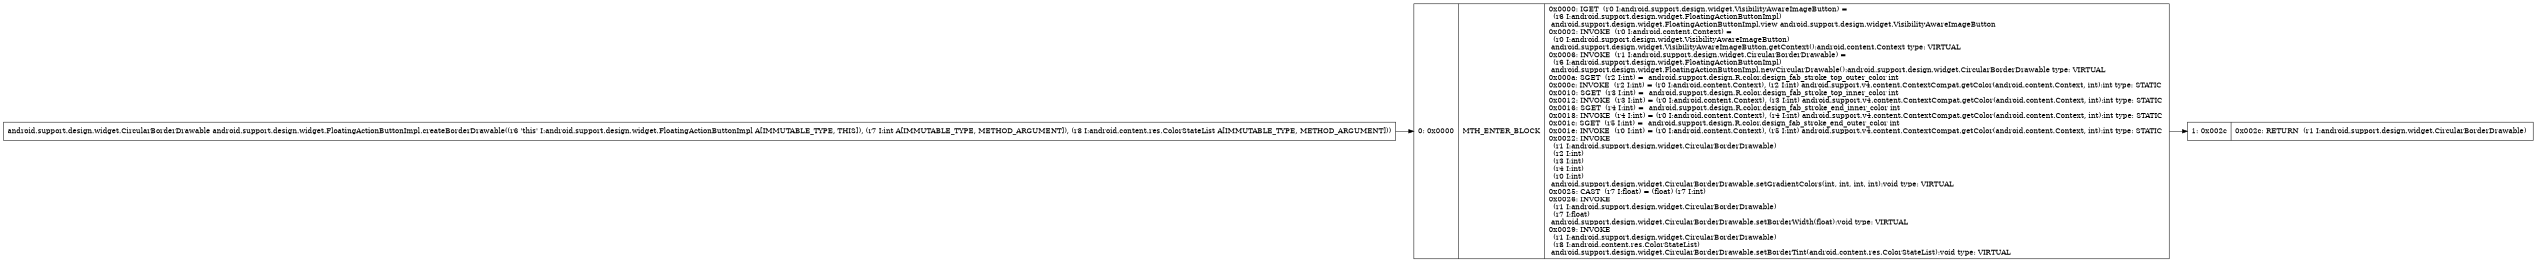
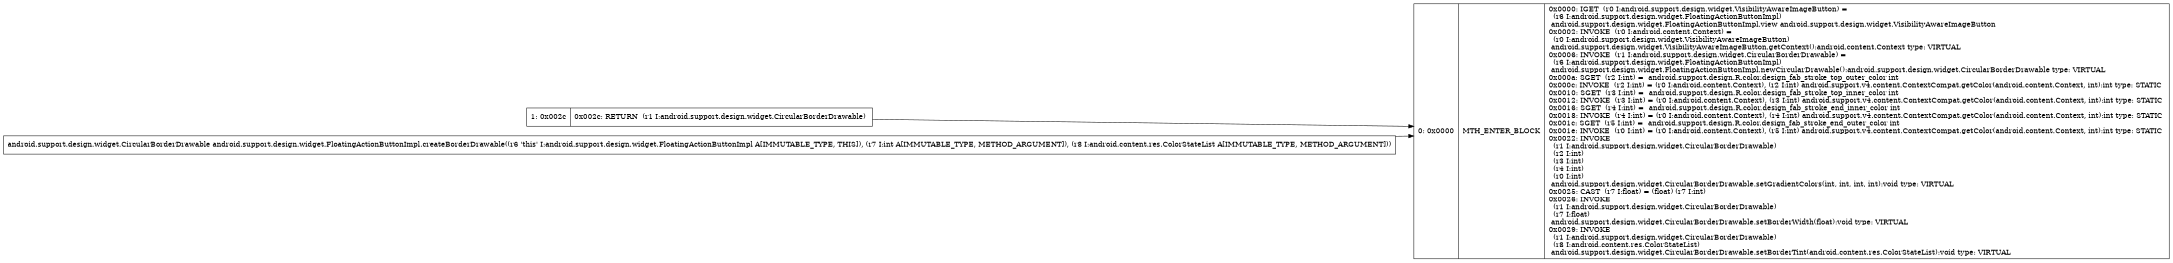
edge "0: 0x0000" -> "1: 0x002c": reversed
